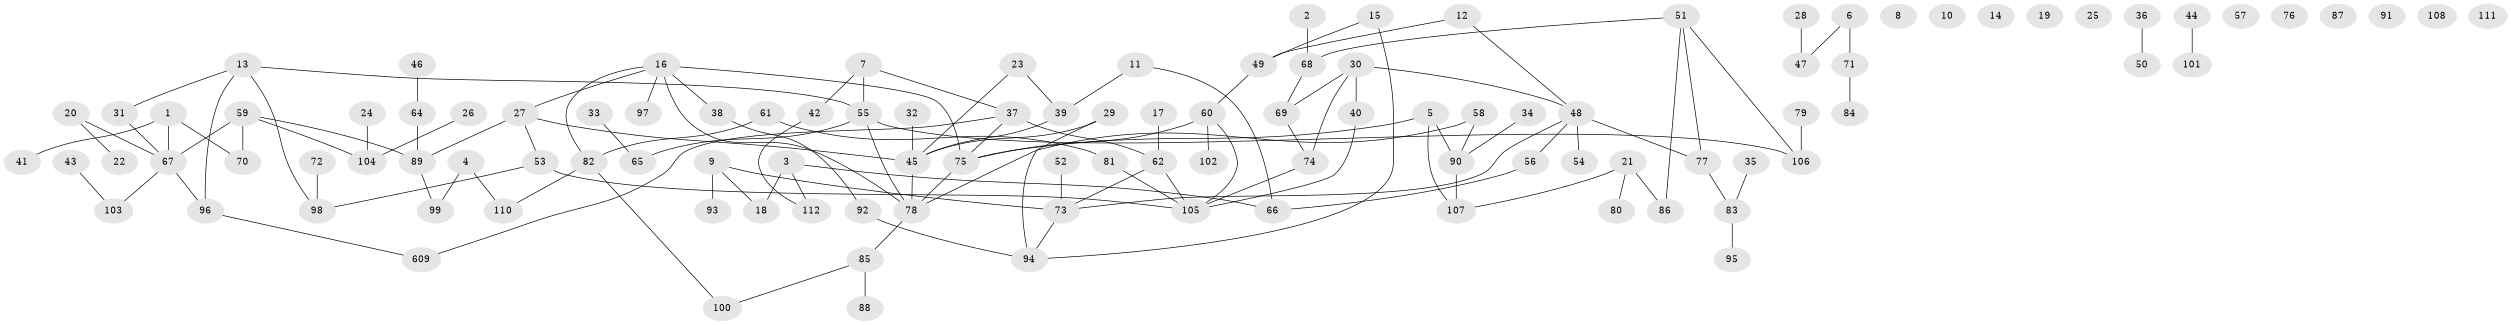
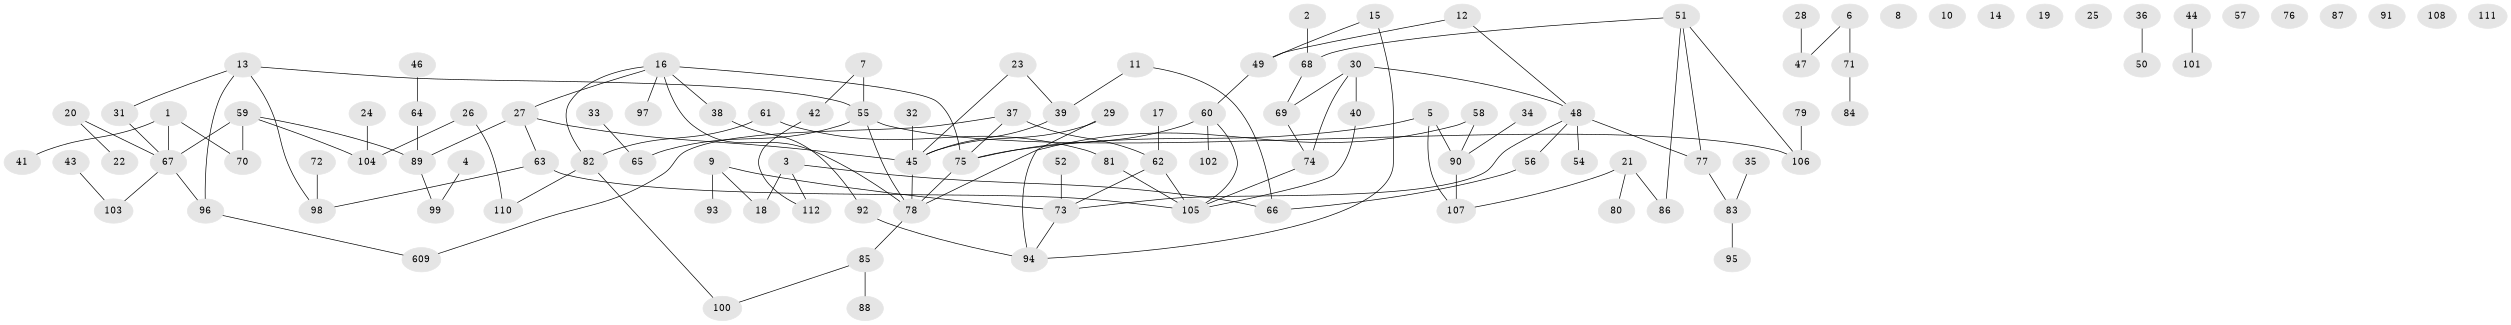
edge "7" -- "37": removed
node "53": label "53" -> "63"
edge "4" -- "110": now "26" -- "110"
